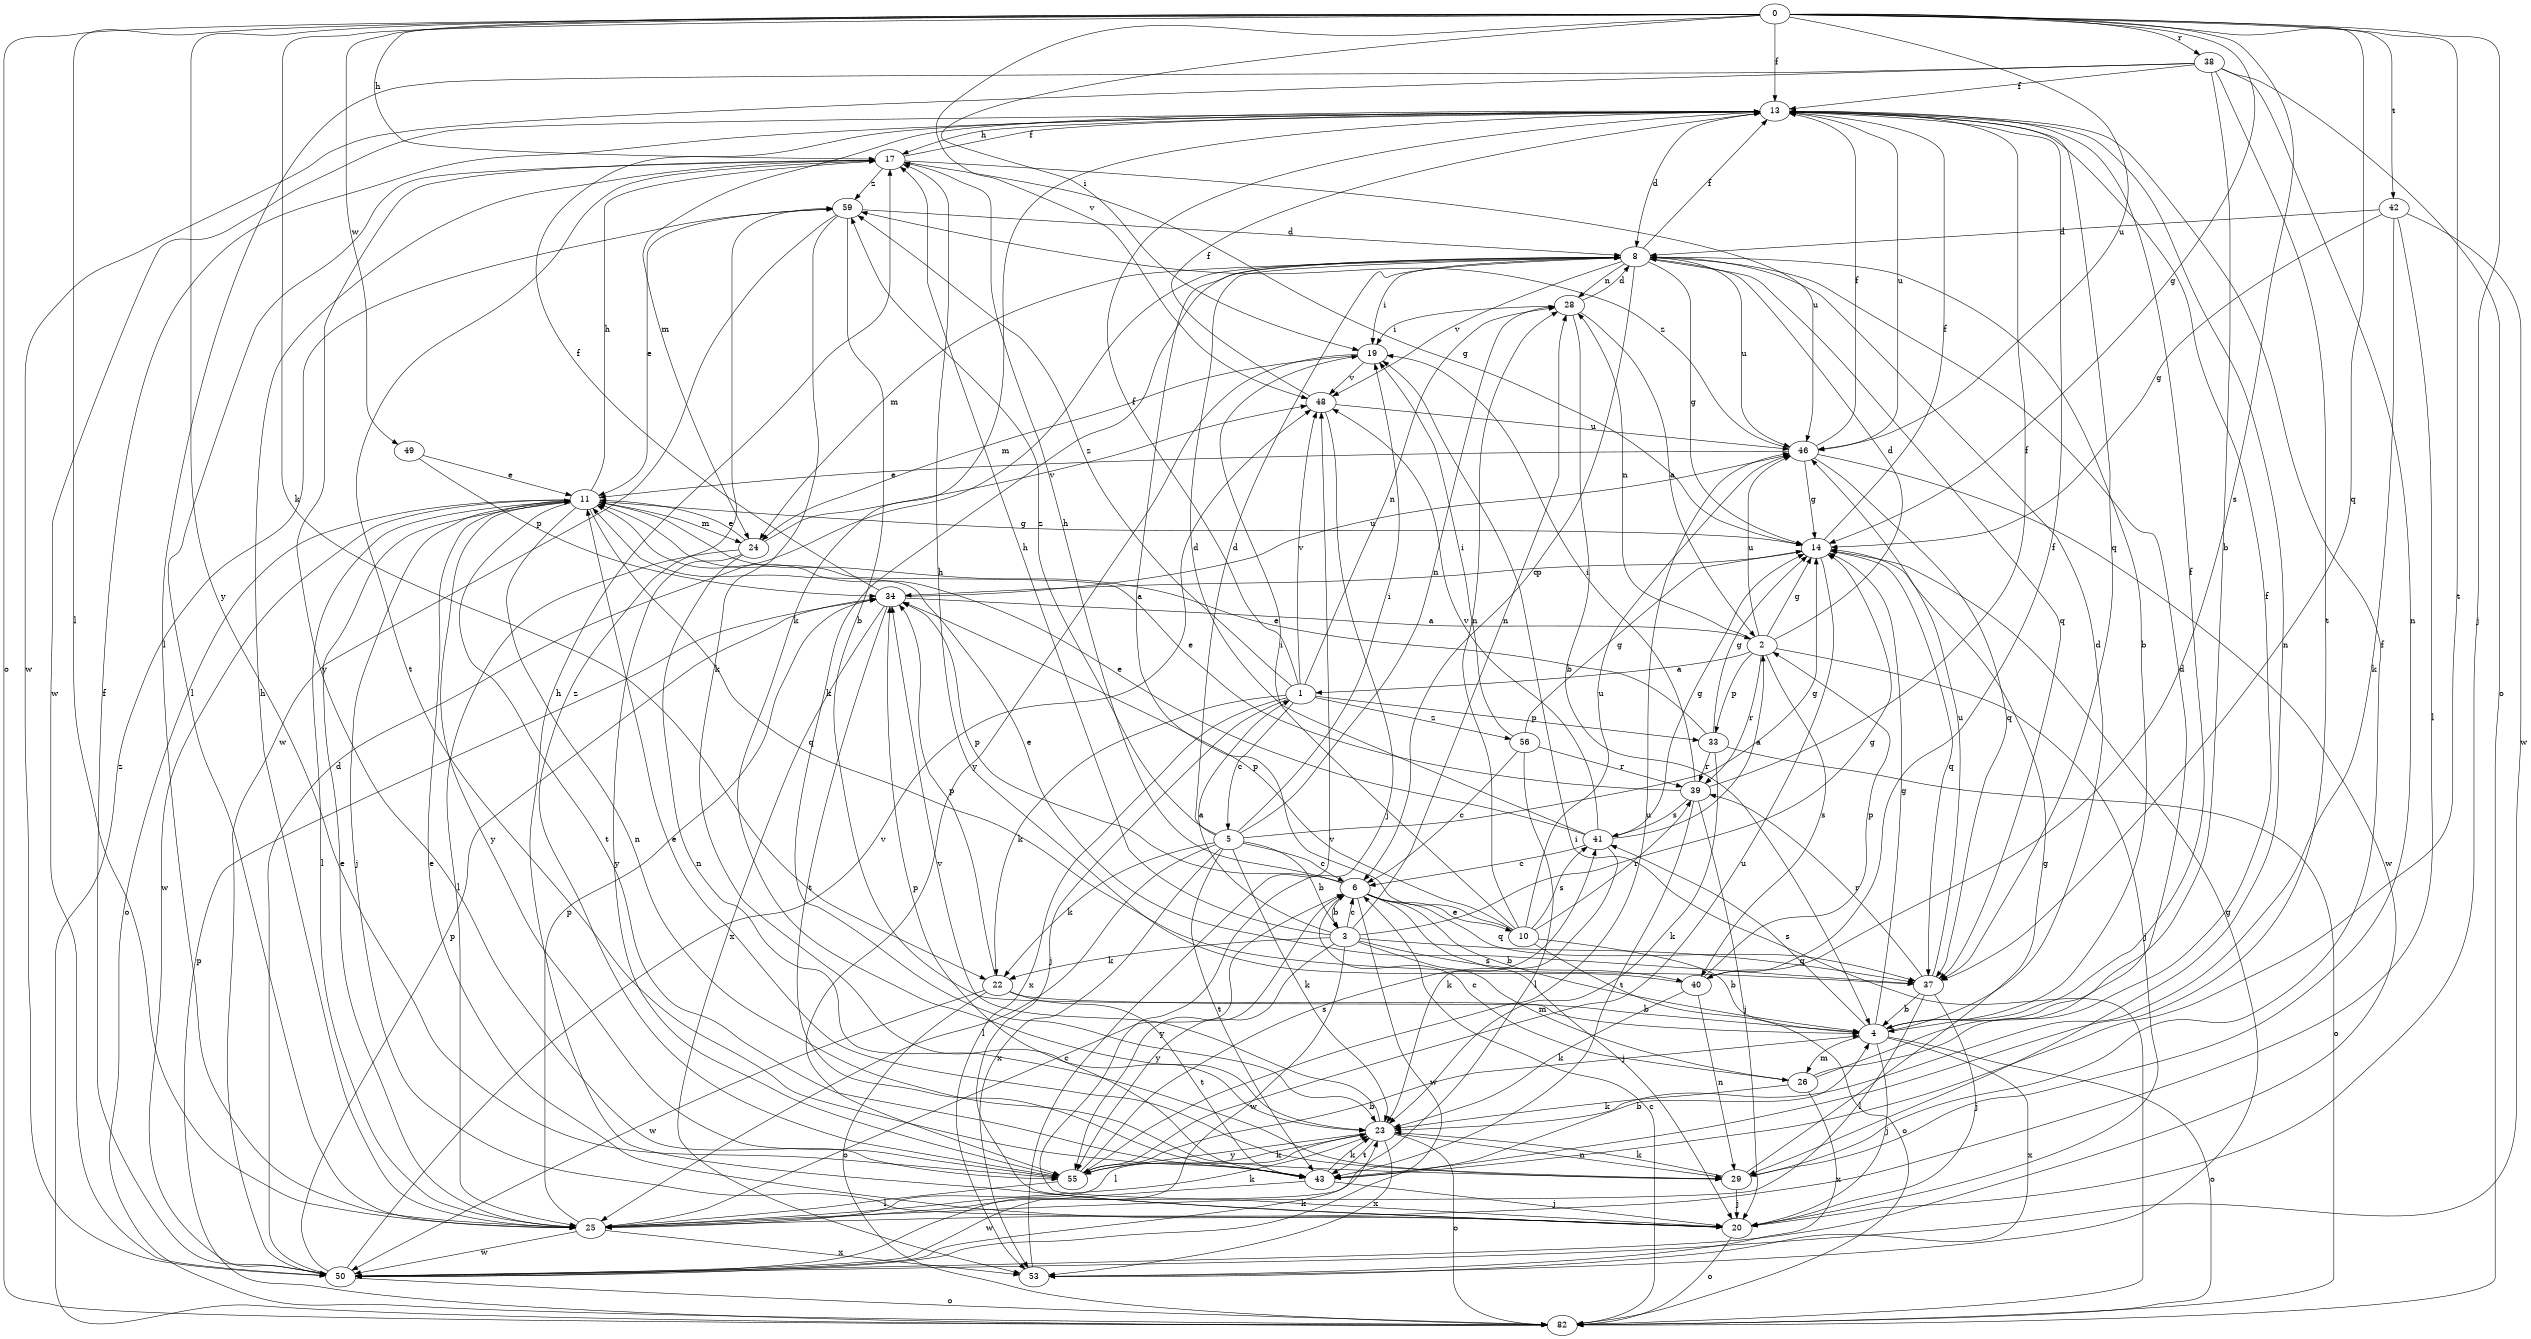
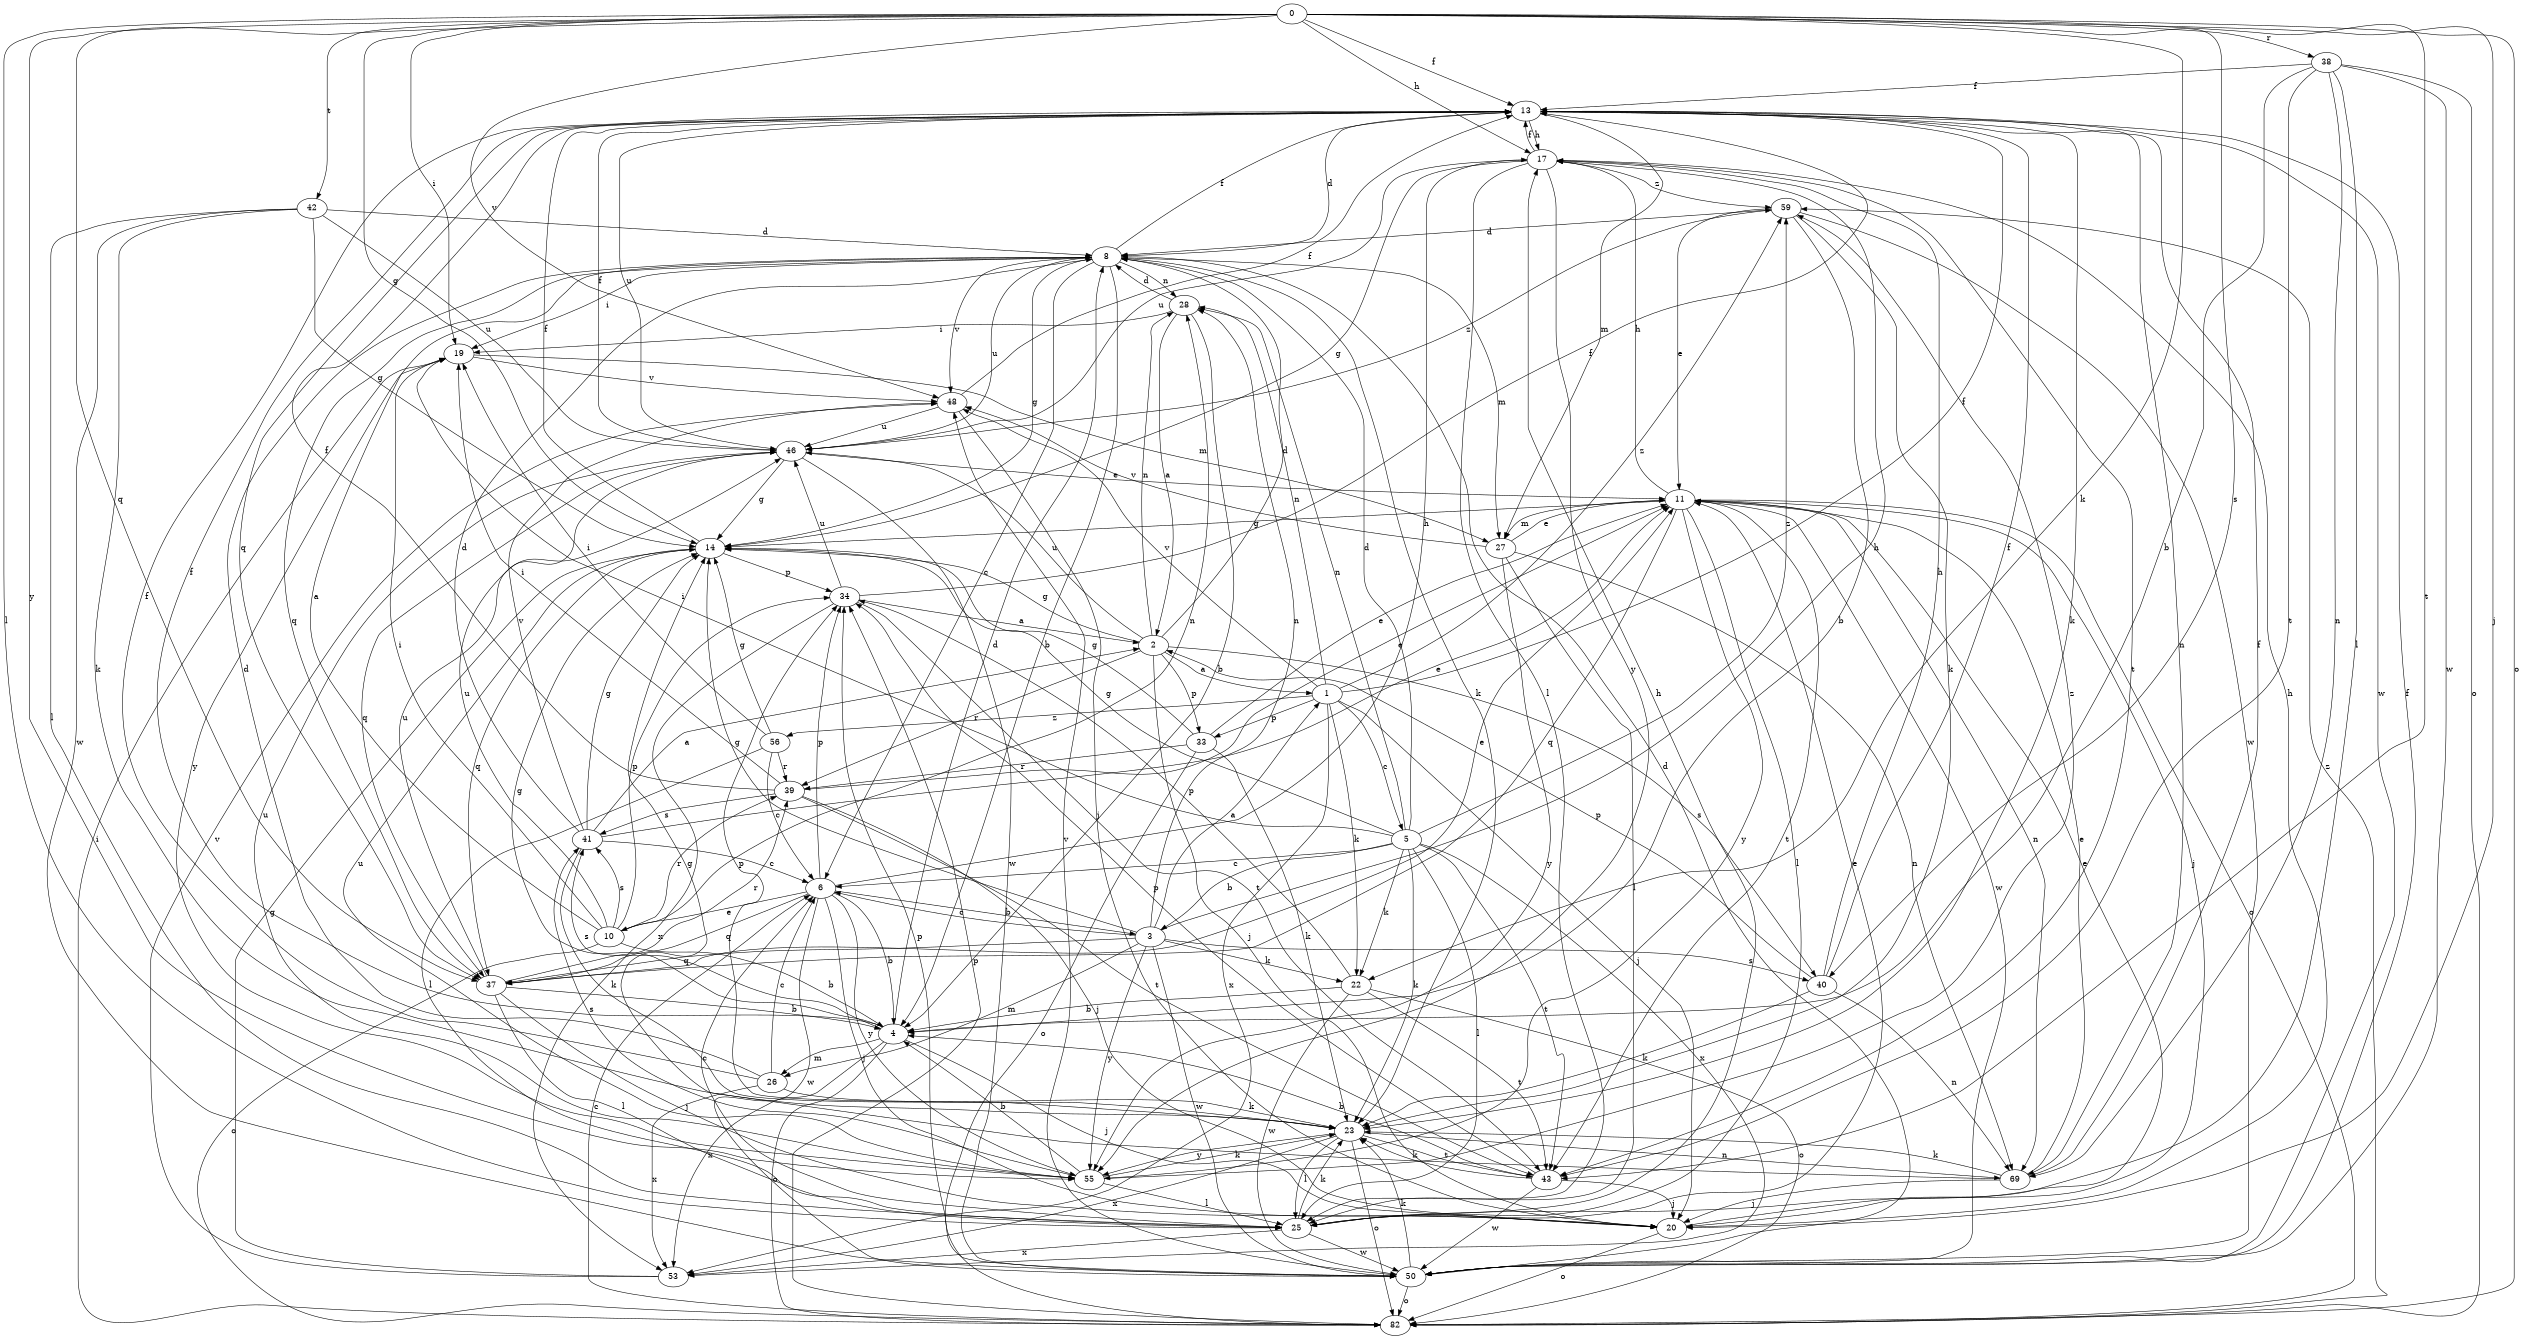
edge "0" -> "46": now "42" -> "46"
node "49": removed
node "24": label "24" -> "27"
edge "23" -> "34": label "v" -> "p"
edge "25" -> "34": removed, label "p"
node "29": label "29" -> "69"
